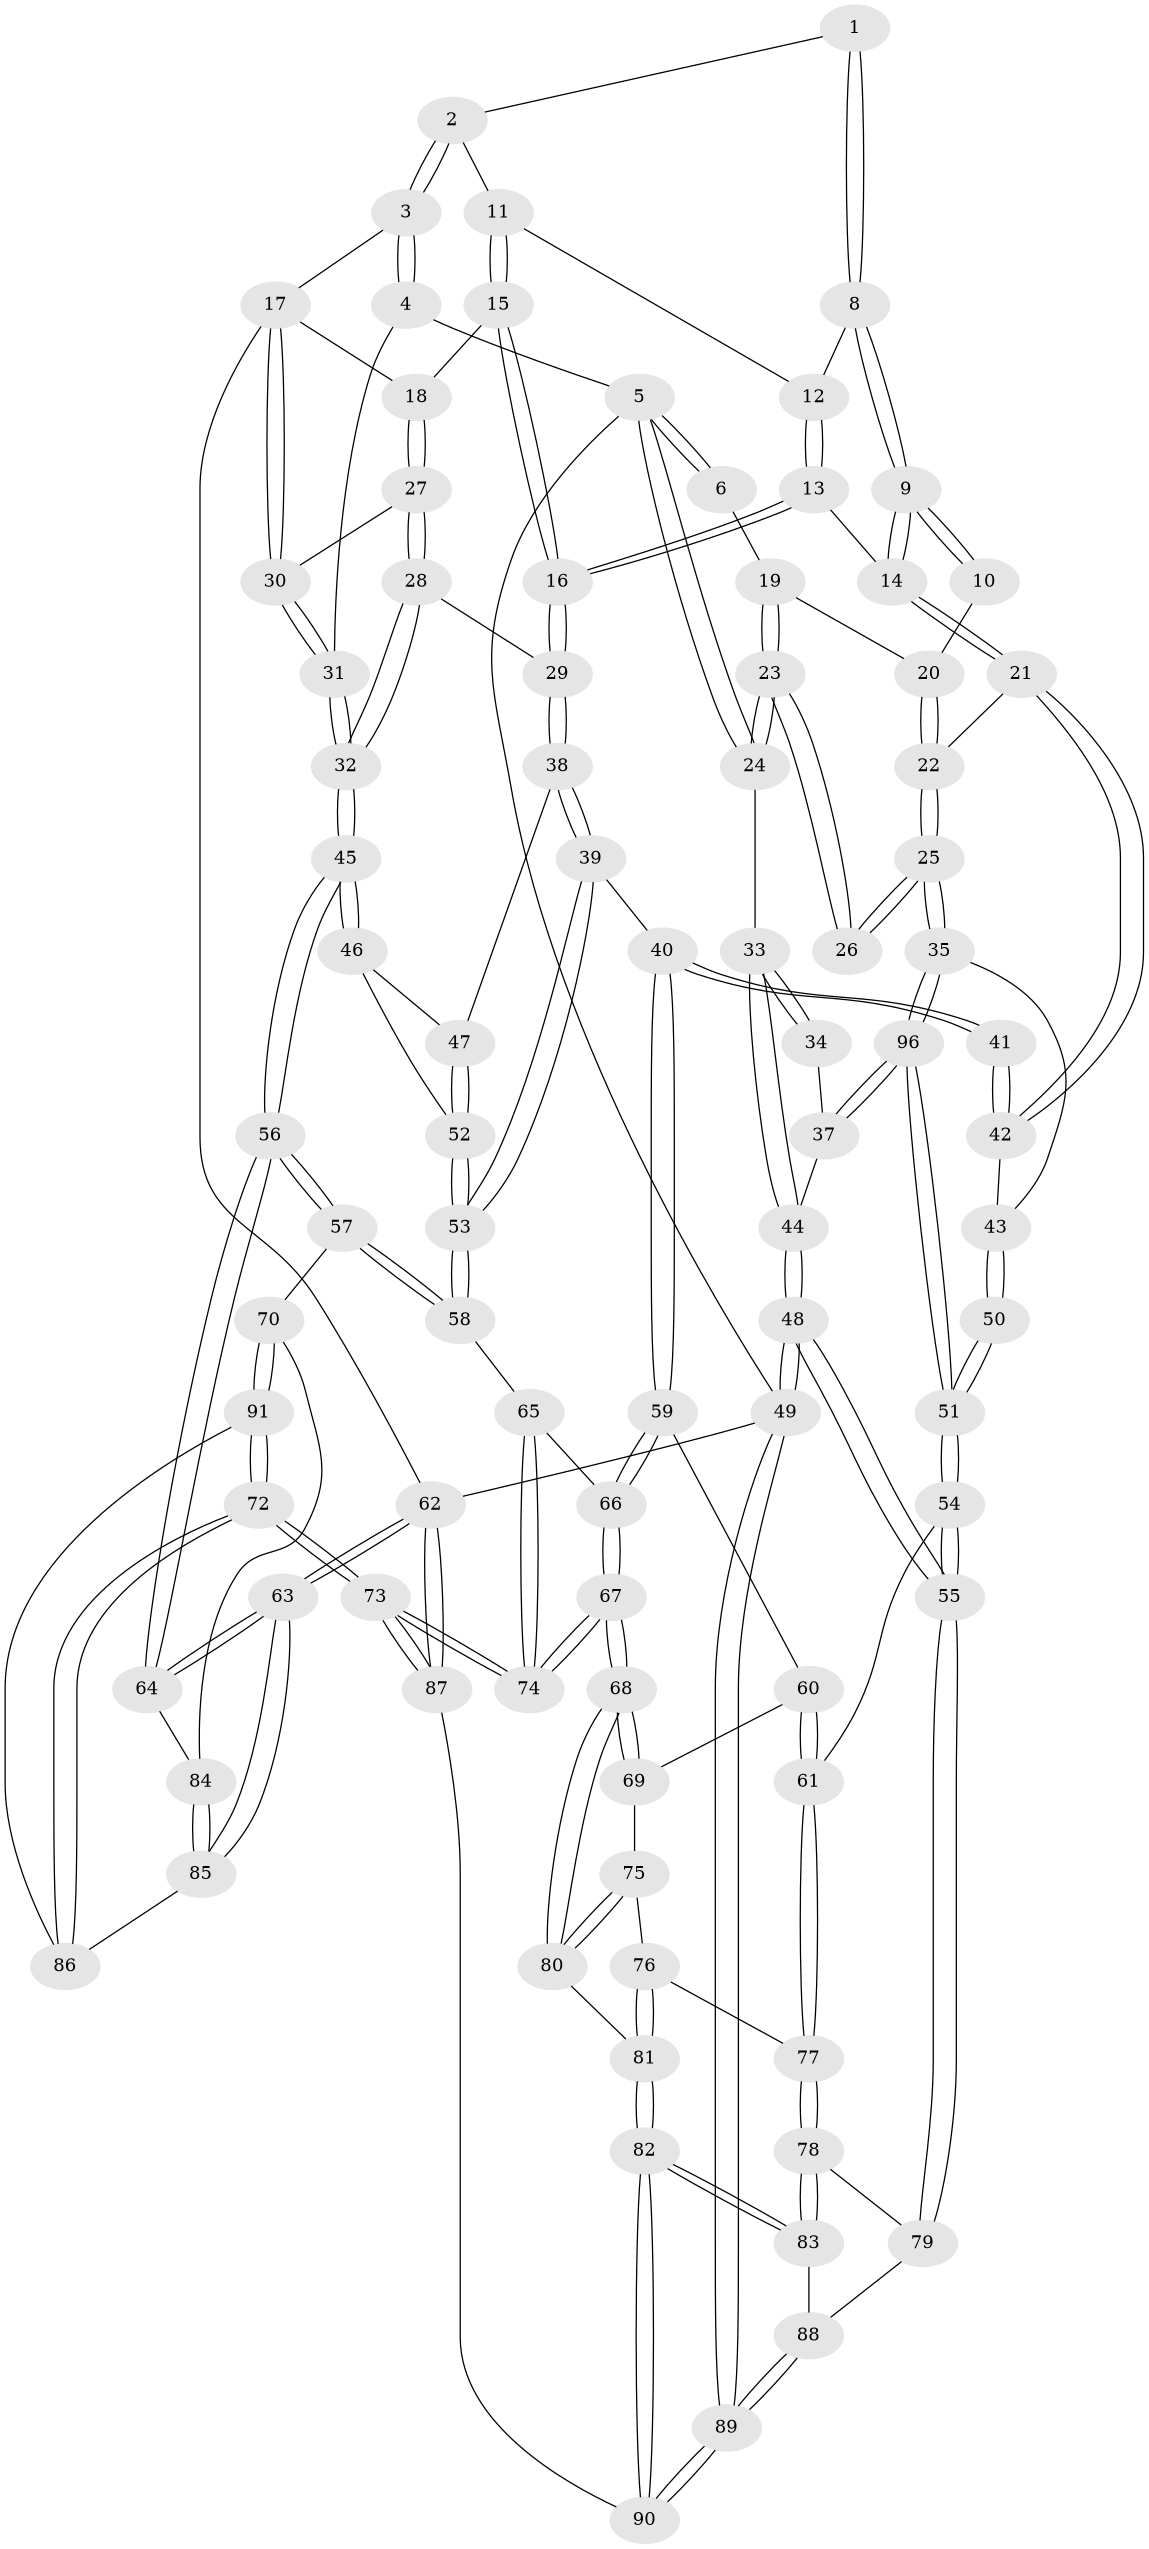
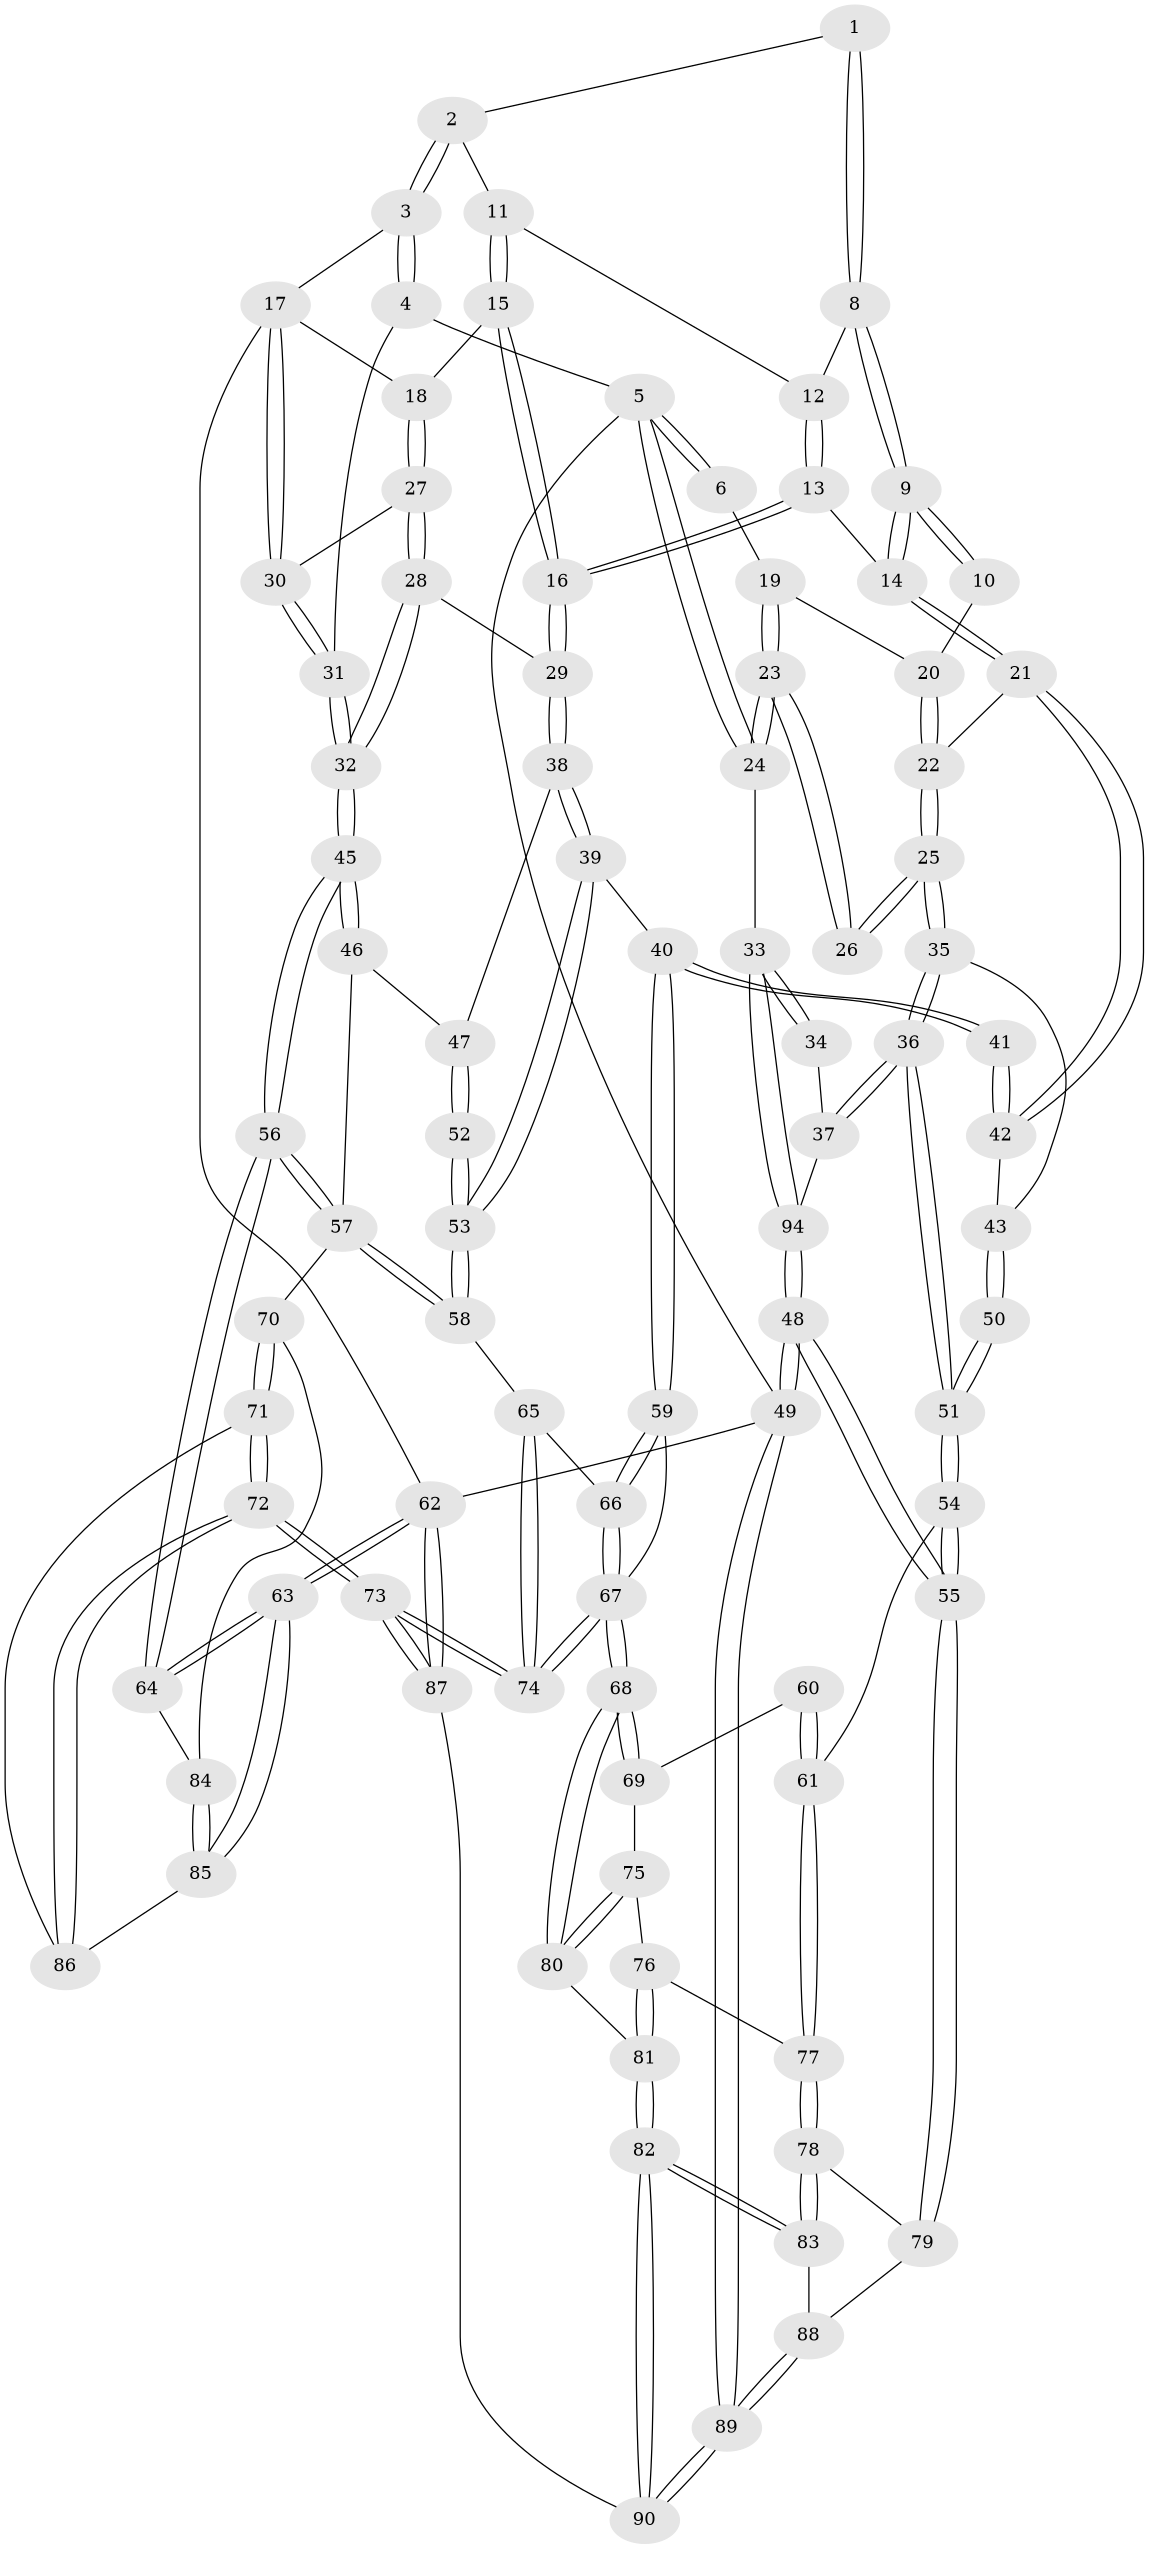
node "96": label "96" -> "36"
edge "46" -- "52": now "46" -- "57"
node "44": label "44" -> "94"
node "91": label "91" -> "71"
edge "59" -- "60": now "59" -- "67"
